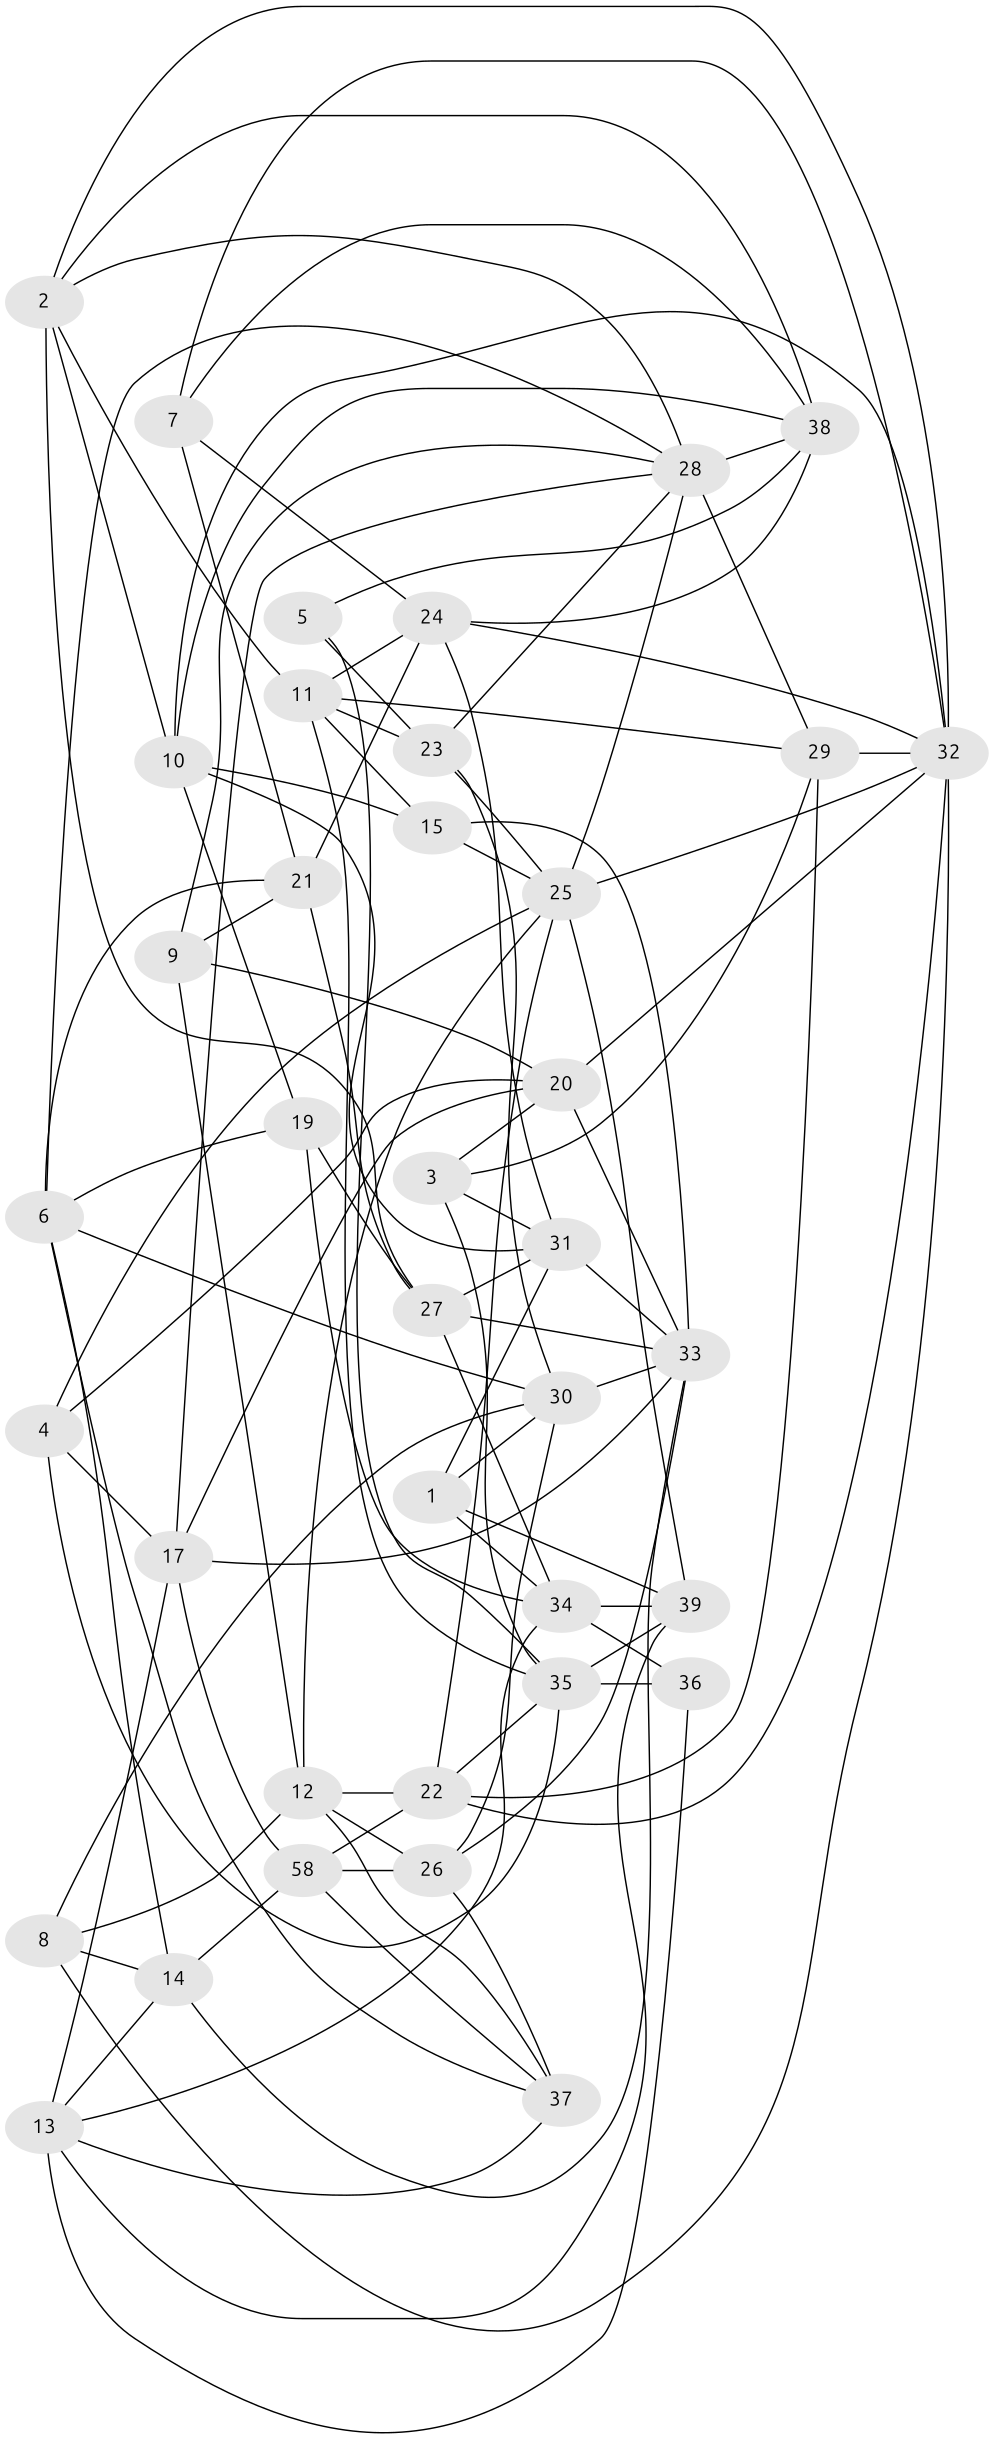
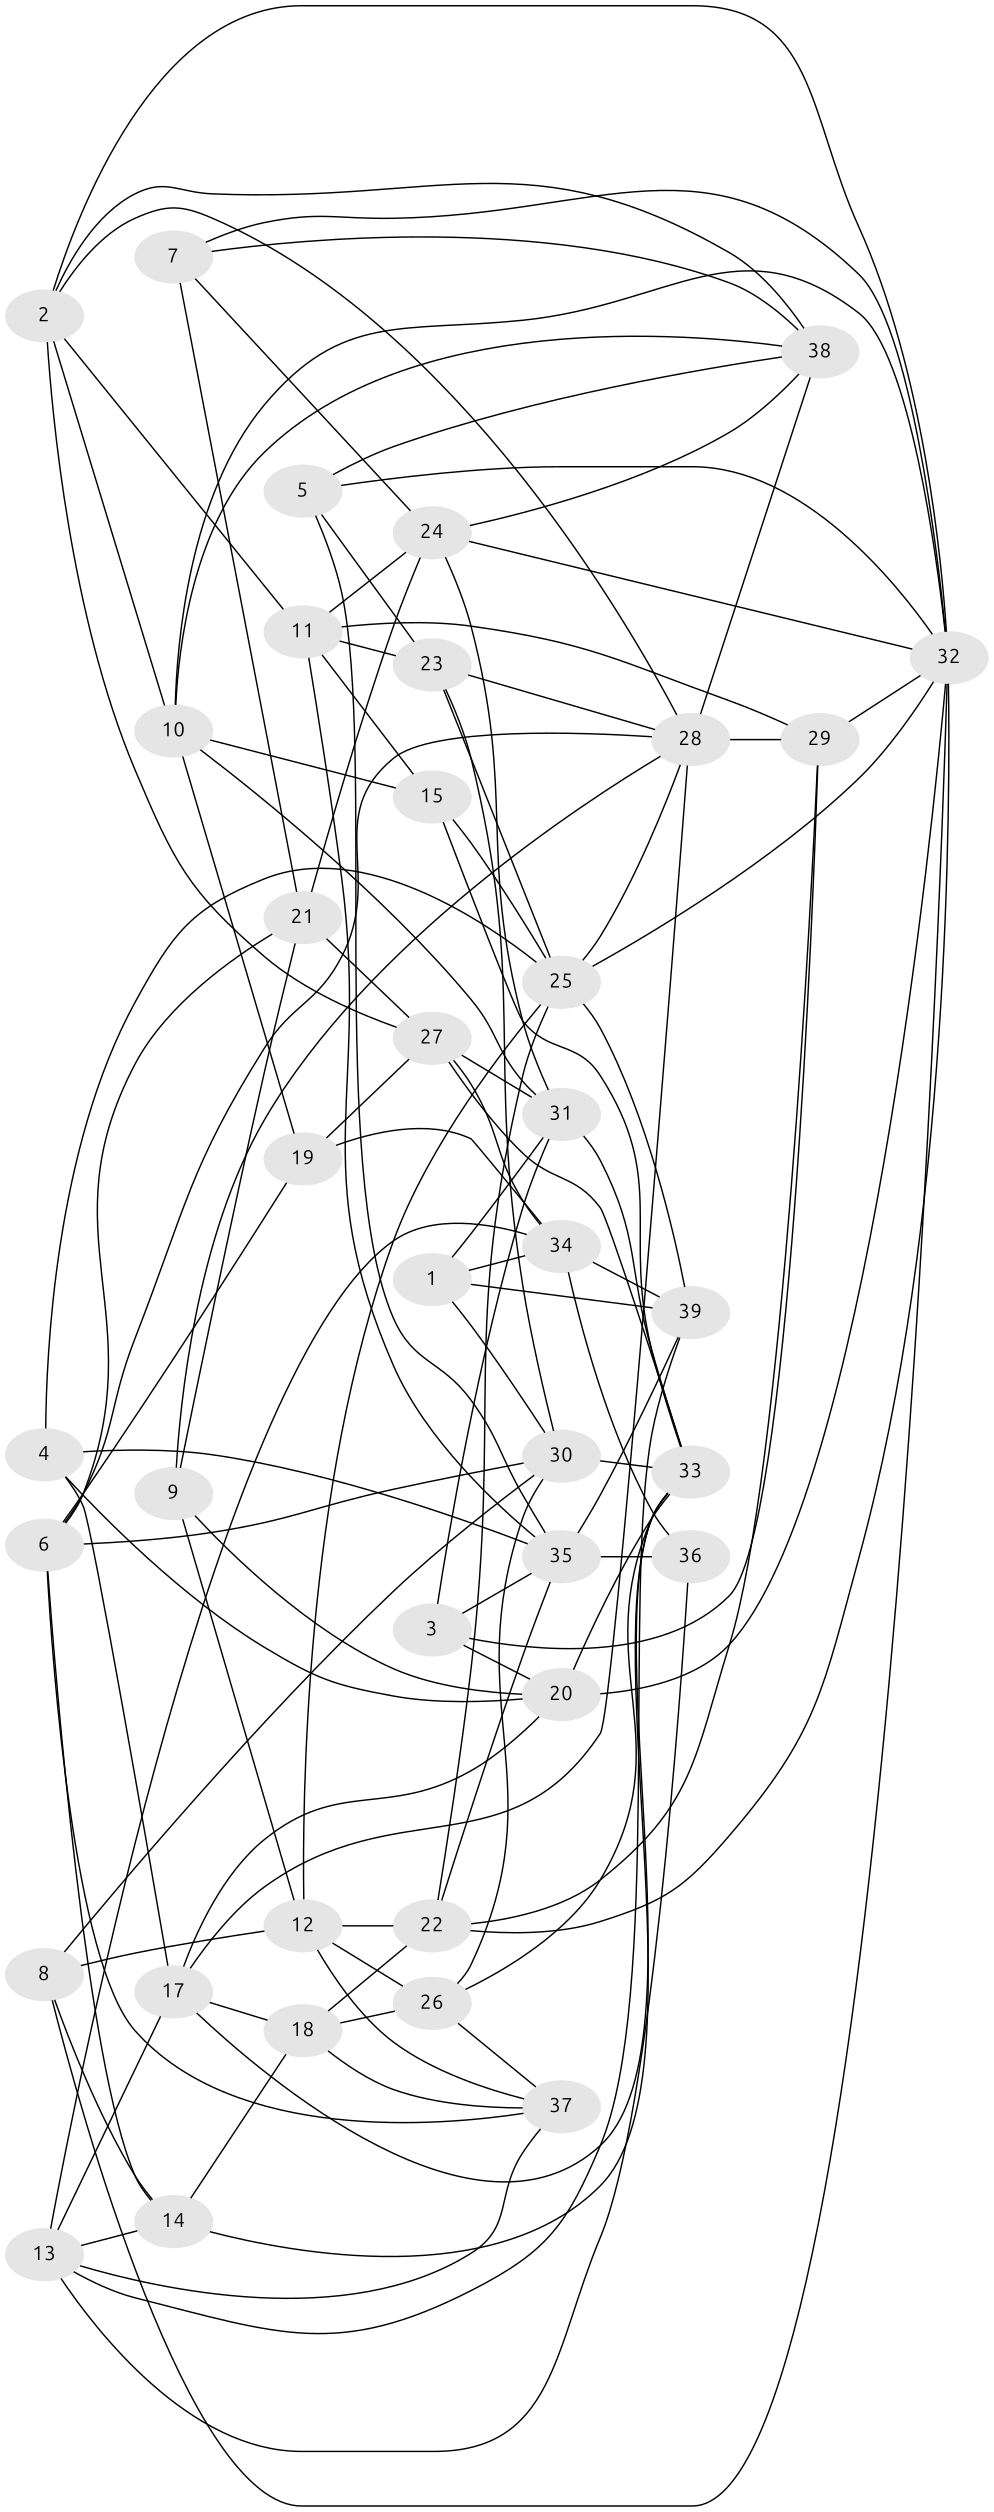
edge "5" -- "32": added
node "58": label "58" -> "18"
